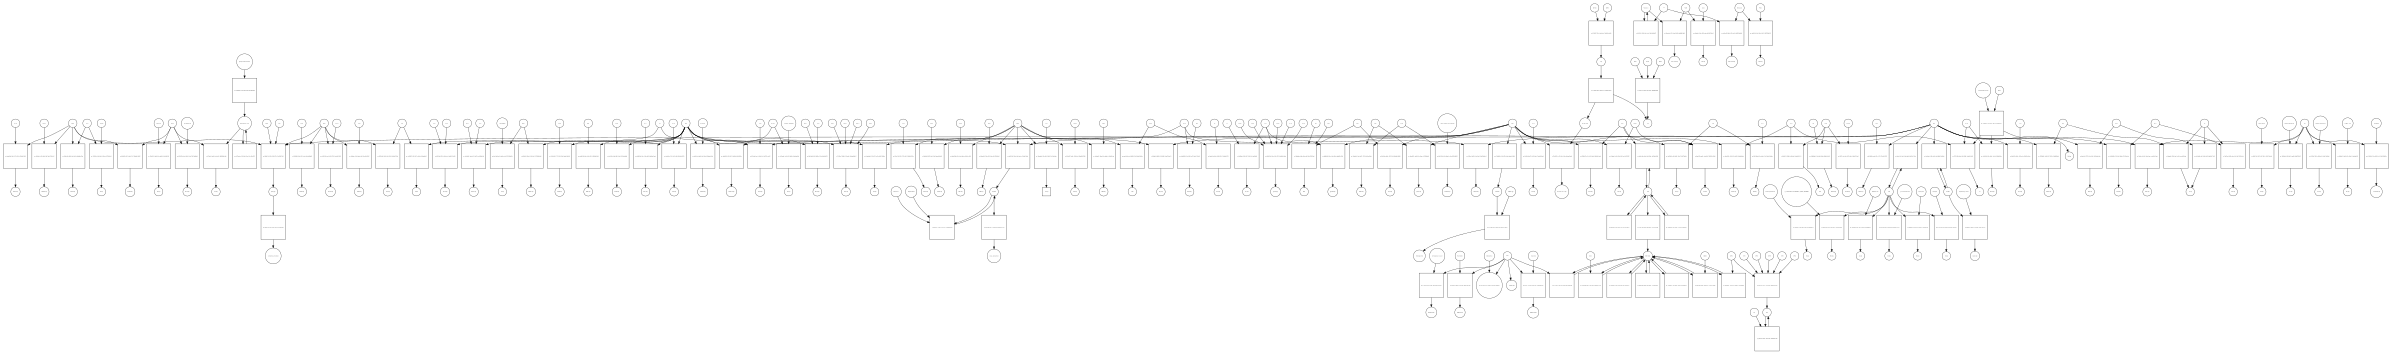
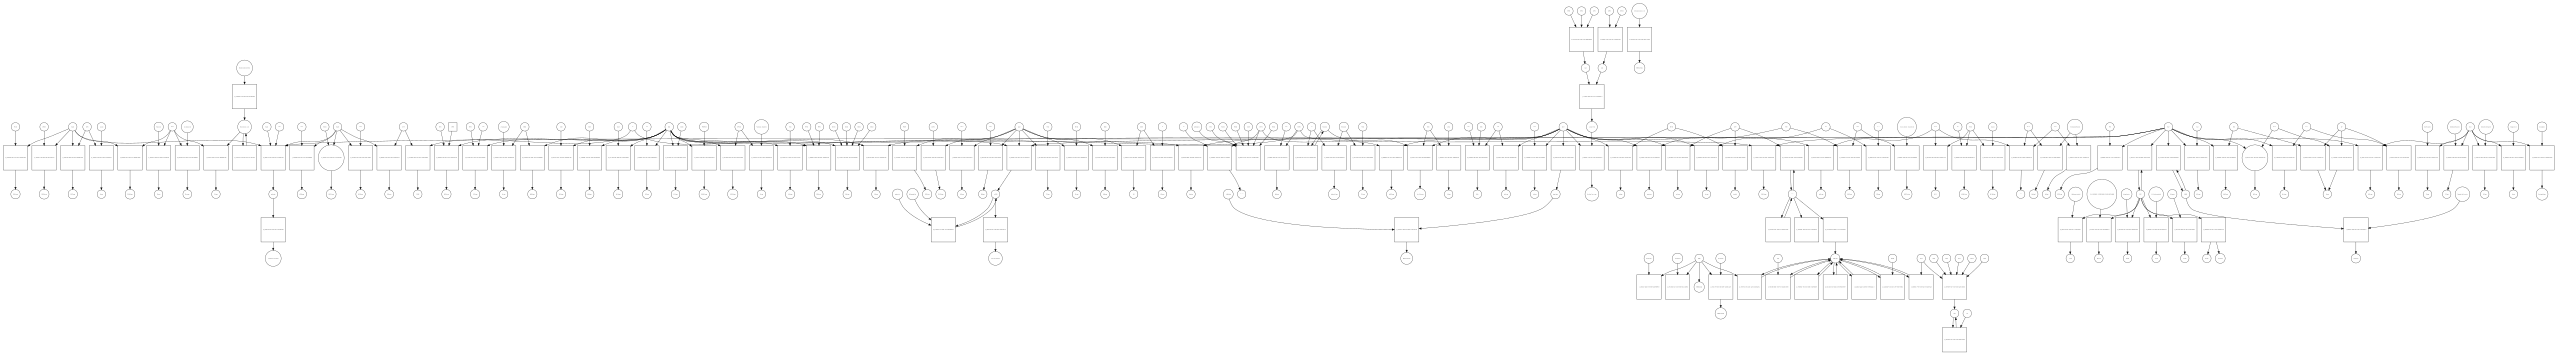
edge "pr_cc7df561-0aab-4db8-bc93-5cf270fa24ca" -> "nup1": reversed
node "SRP19": shape circle -> square
edge "Nsp9" -> "pr_11aabccd-4744-46af-b2f8-b6bf0882f661": added
edge "pr_270edc62-5528-419c-bae7-9c614fe43cc1" -> "pr_4c59c20f-8f5c-4f4d-9cb5-d5983f63569a": now "S-Adenosylmethionine" -> "pr_4c59c20f-8f5c-4f4d-9cb5-d5983f63569a"
edge "pr_270edc62-5528-419c-bae7-9c614fe43cc1" -> "pr_71571f81-a32a-42df-9180-5cb68d7d5d13": now "MAT1A" -> "pr_71571f81-a32a-42df-9180-5cb68d7d5d13"
node "pr_cd195954-6ec0-4612-8713-9cd4c2615182": shape square -> circle
node "pr_40ecb365-7273-48c6-83b2-d293e5a14a4b": shape square -> circle
edge "pr_803342cf-15da-495c-87b7-85ef05db568a" -> "gtfrnapoly": reversed
node "TCFcomp": shape square -> circle
edge "Entacapone" -> "pr_688d2698-e334-4dcb-b9d9-f27a3f15c6b1": reversed
edge "pr_ad8c1586-3015-438f-9c5c-329a2731bb72" -> "EDN1": removed
edge "EDNRA" -> "pr_17410c3c-6dfe-47a4-b609-e04c6c2c1415": removed
node "pr_294cdf21-1c65-4cb8-85d0-fd1cce4e0f52": shape circle -> square
node "EDNRMacComp": removed
